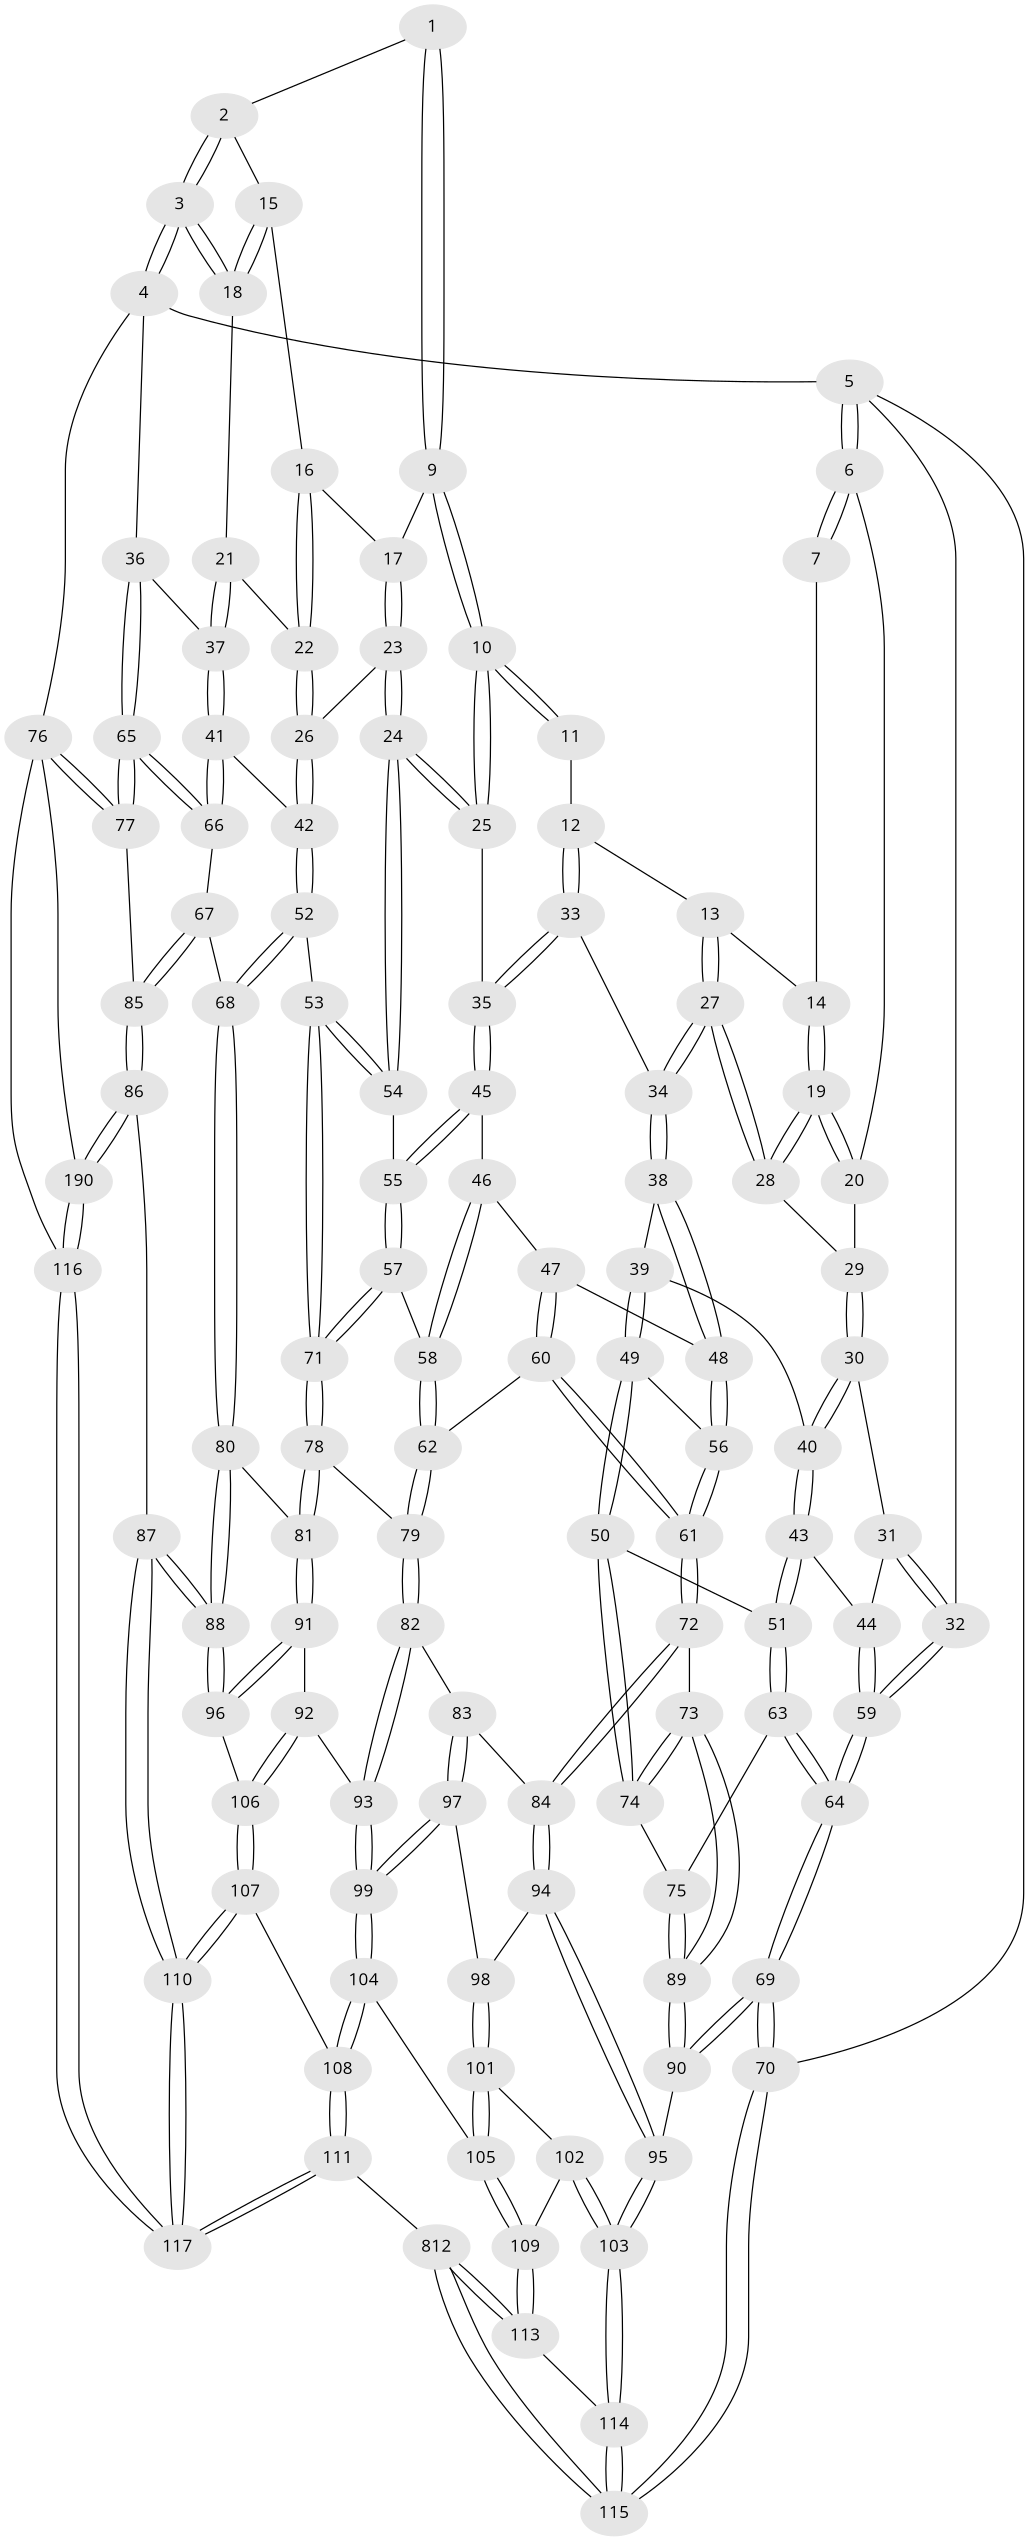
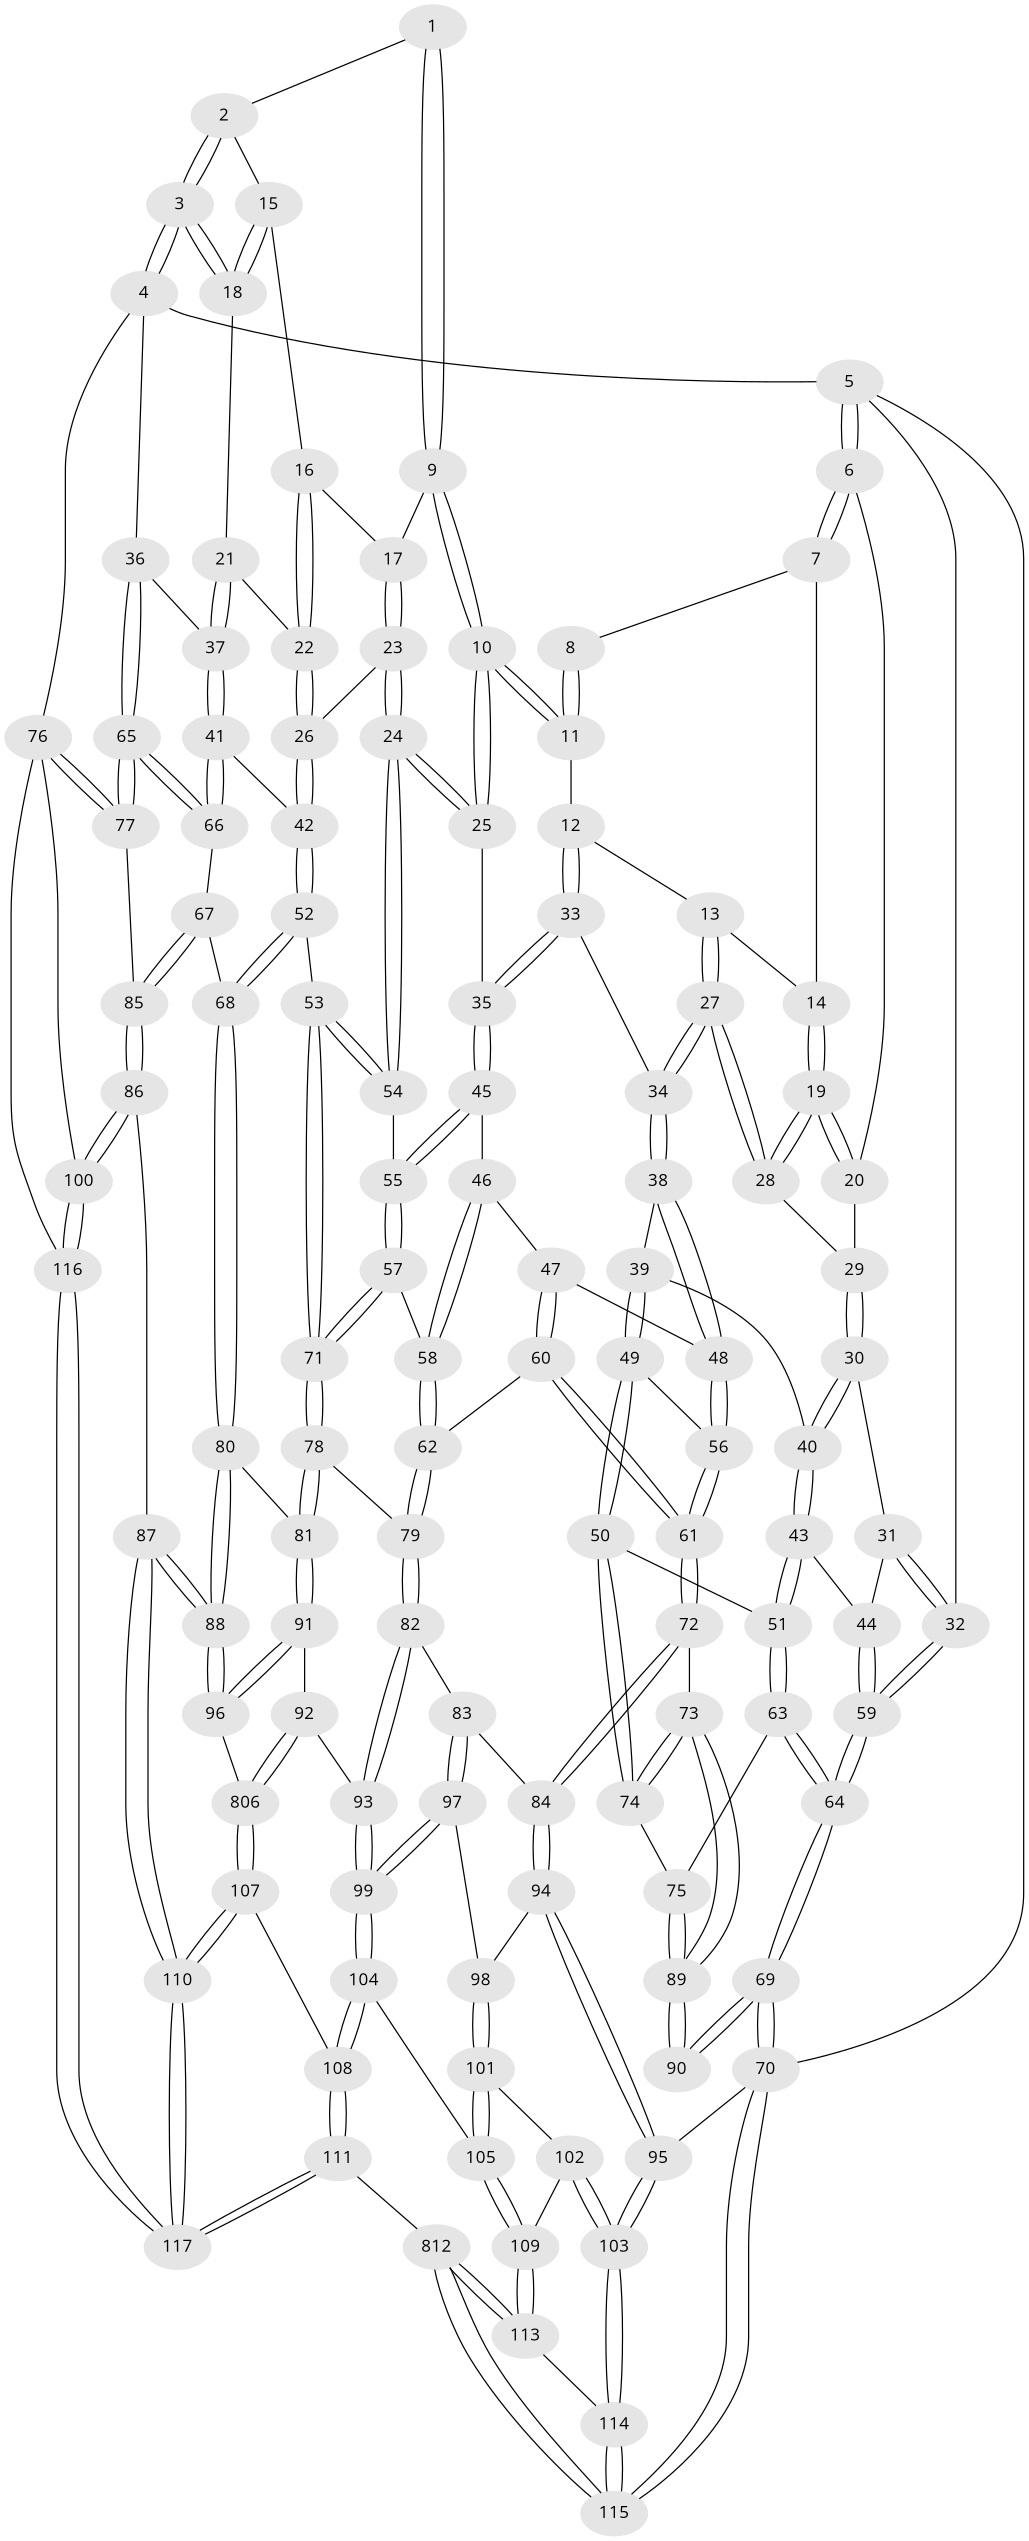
node "8": added
node "190": label "190" -> "100"
node "106": label "106" -> "806"
edge "90" -- "95": now "70" -- "95"
